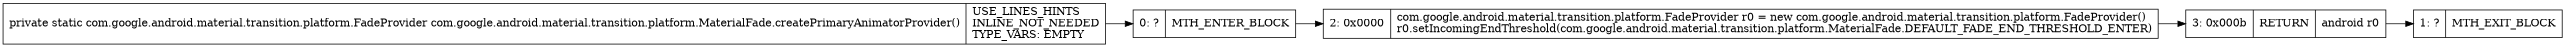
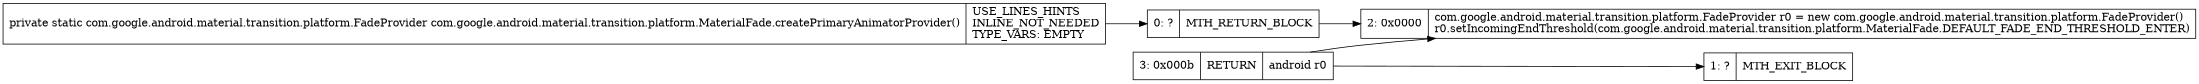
node "0: ?": text "MTH_ENTER_BLOCK" -> "MTH_RETURN_BLOCK"
edge "2: 0x0000" -> "3: 0x000b": reversed
